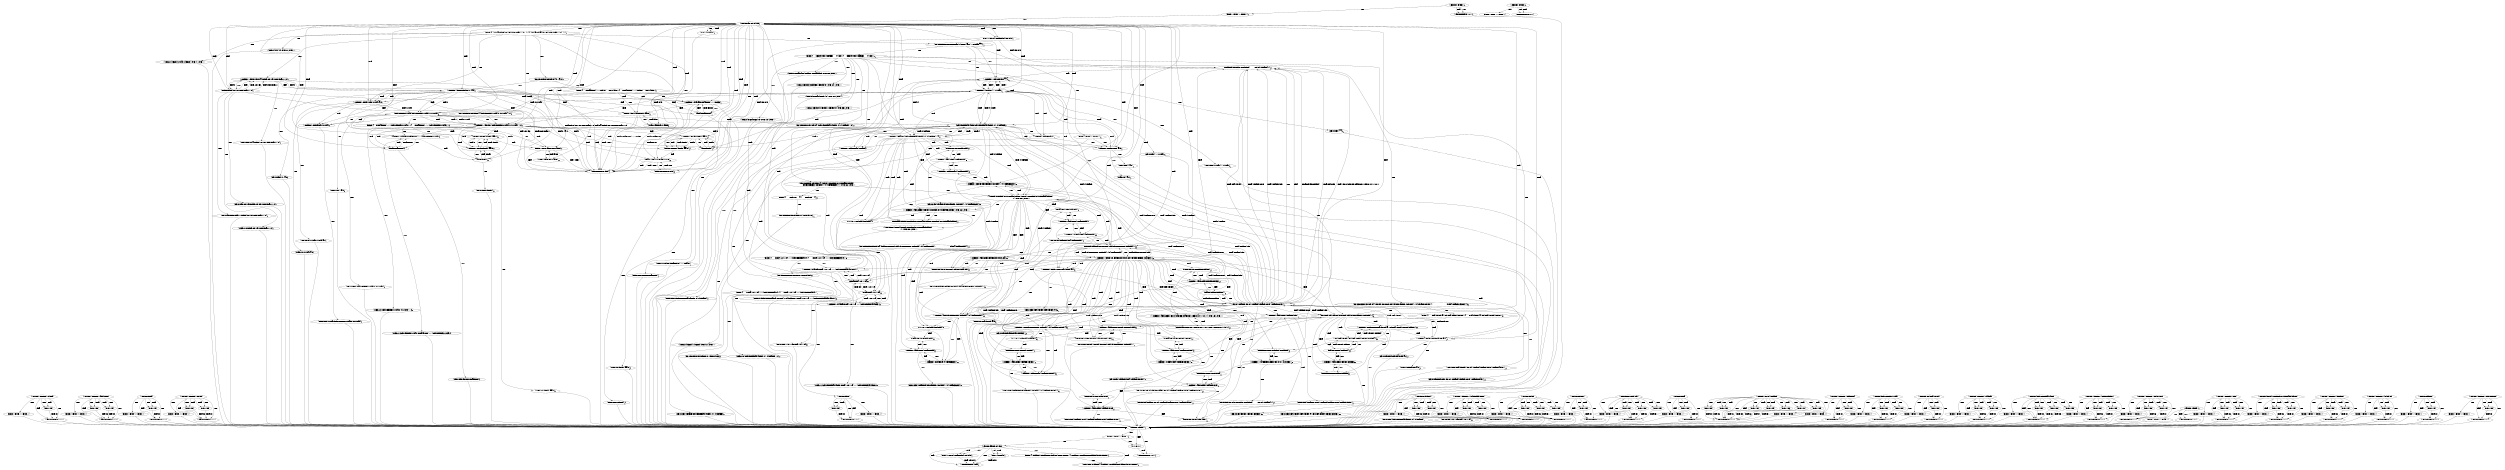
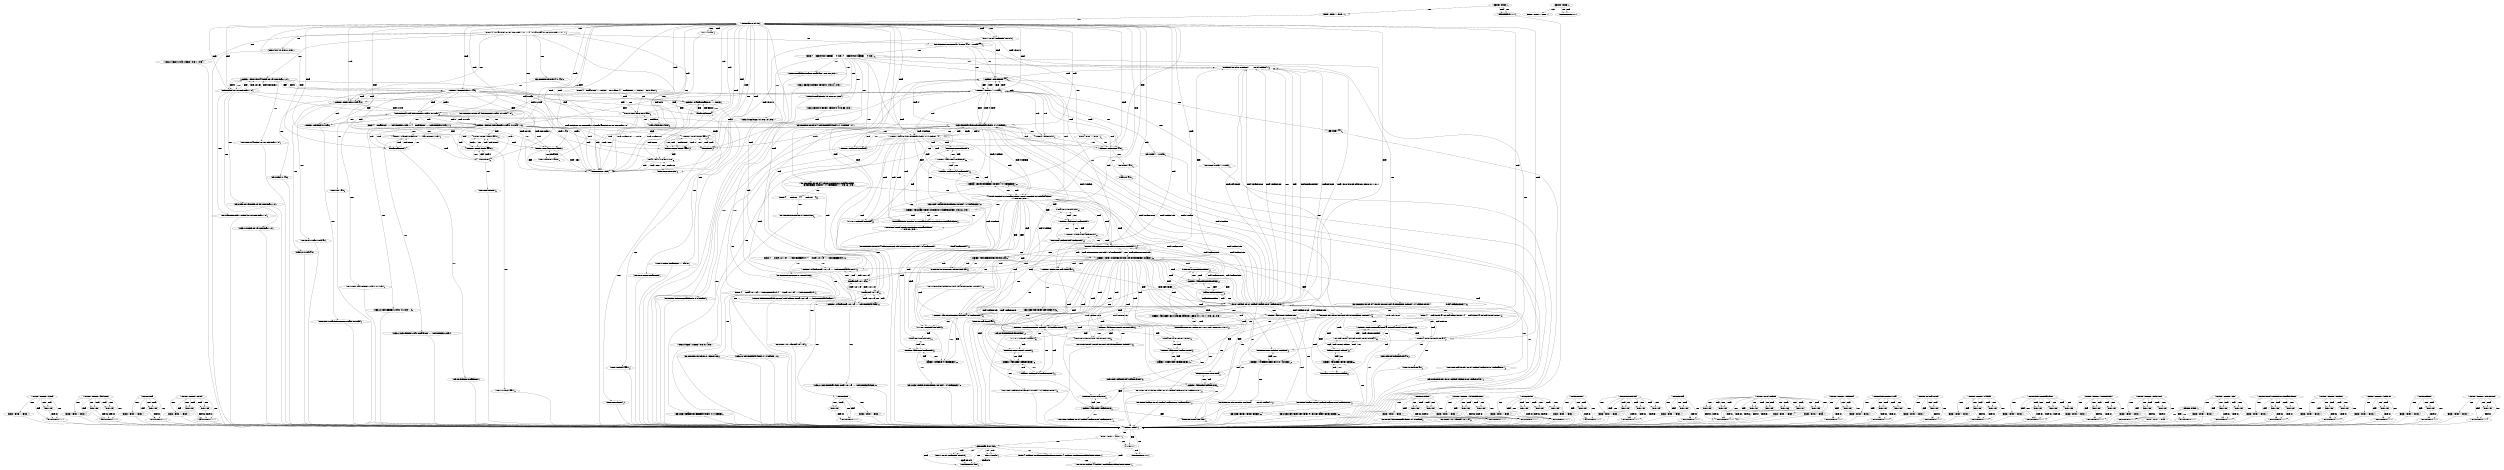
edge "(PLOG,PLOG(WARNING))" -> "(DLOG,DLOG(WARNING))": label "DDG: p5" -> "DDG: WARNING"
